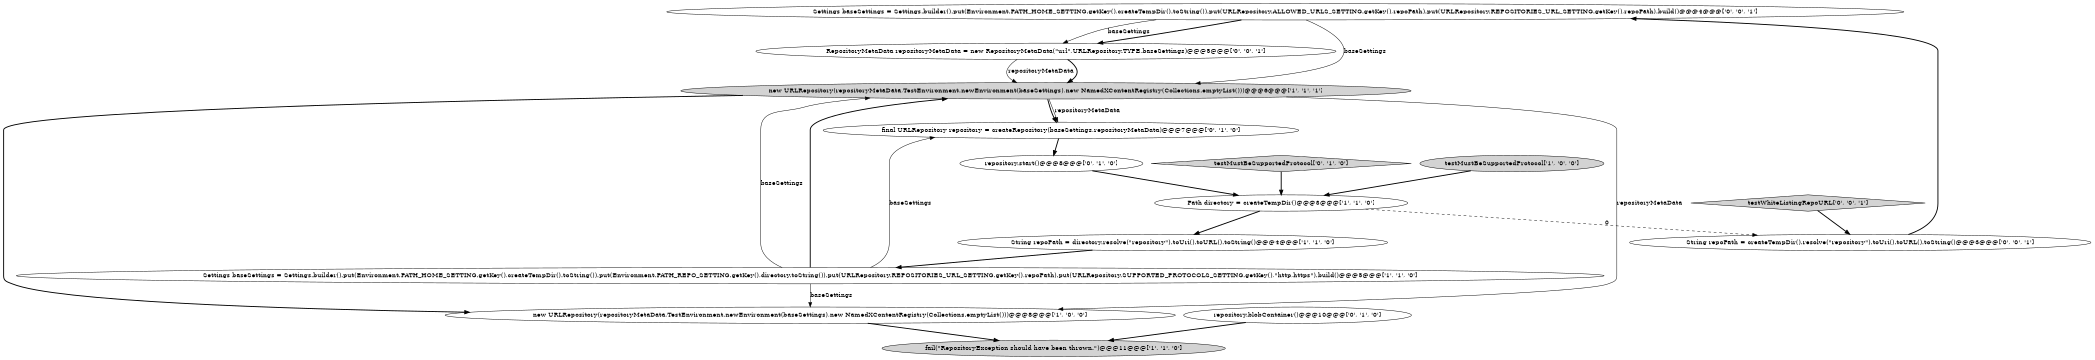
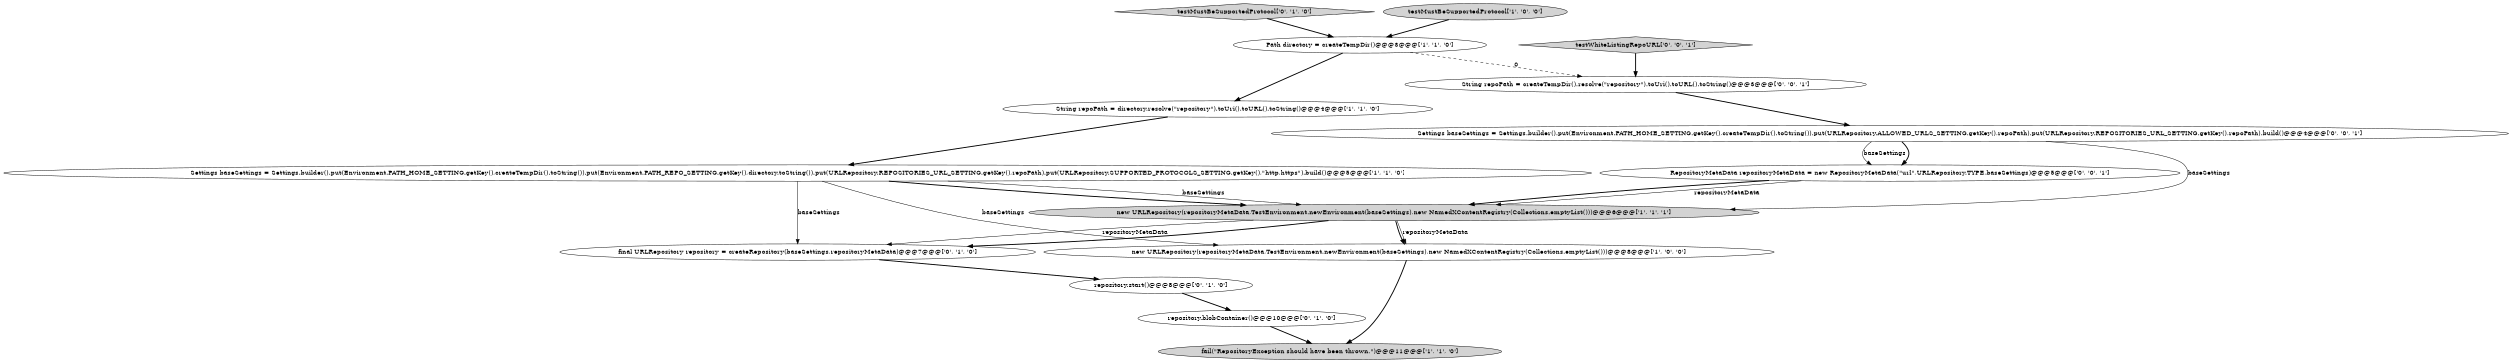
edge "repository.start()@@@8@@@['0', '1', '0']" -> "Path directory = createTempDir()@@@3@@@['1', '1', '0']": now "repository.start()@@@8@@@['0', '1', '0']" -> "repository.blobContainer()@@@10@@@['0', '1', '0']"
